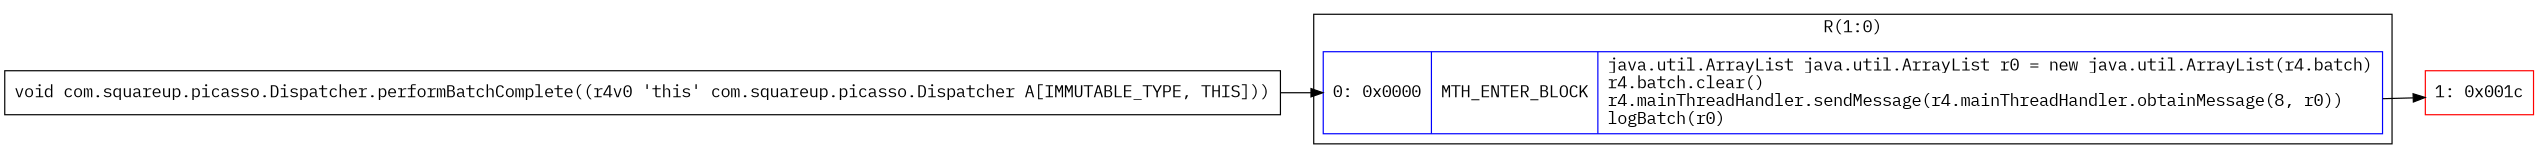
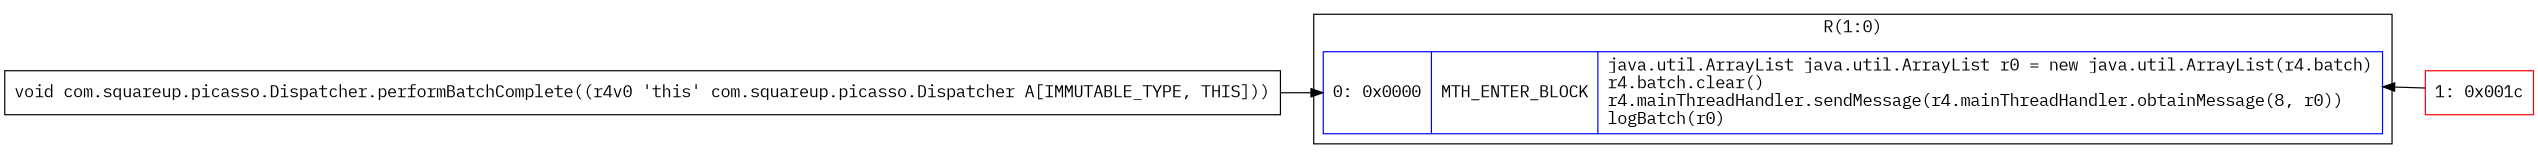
edge "0: 0x0000" -> "1: 0x001c": reversed
